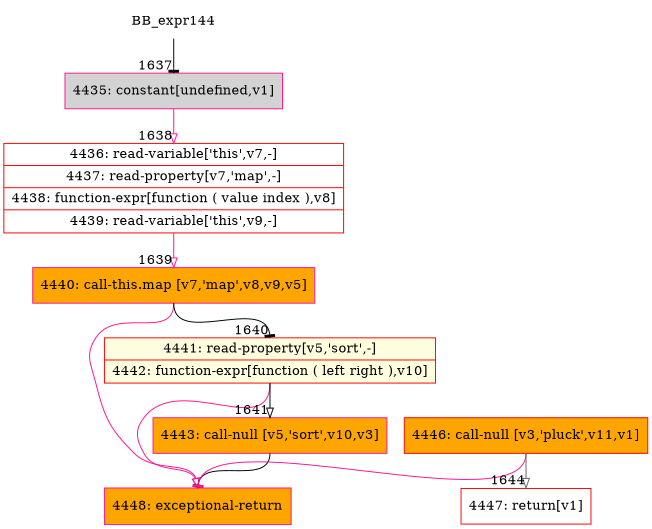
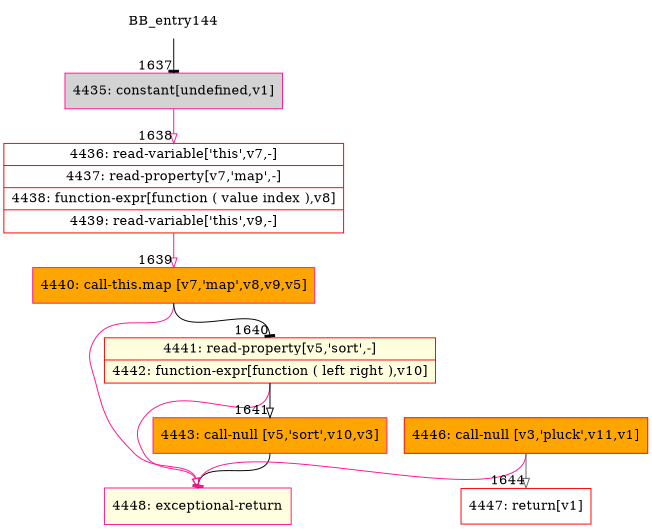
node "BB_expr144": label "BB_expr144" -> "BB_entry144"
node "4448: exceptional-return": fillcolor orange -> lightyellow
